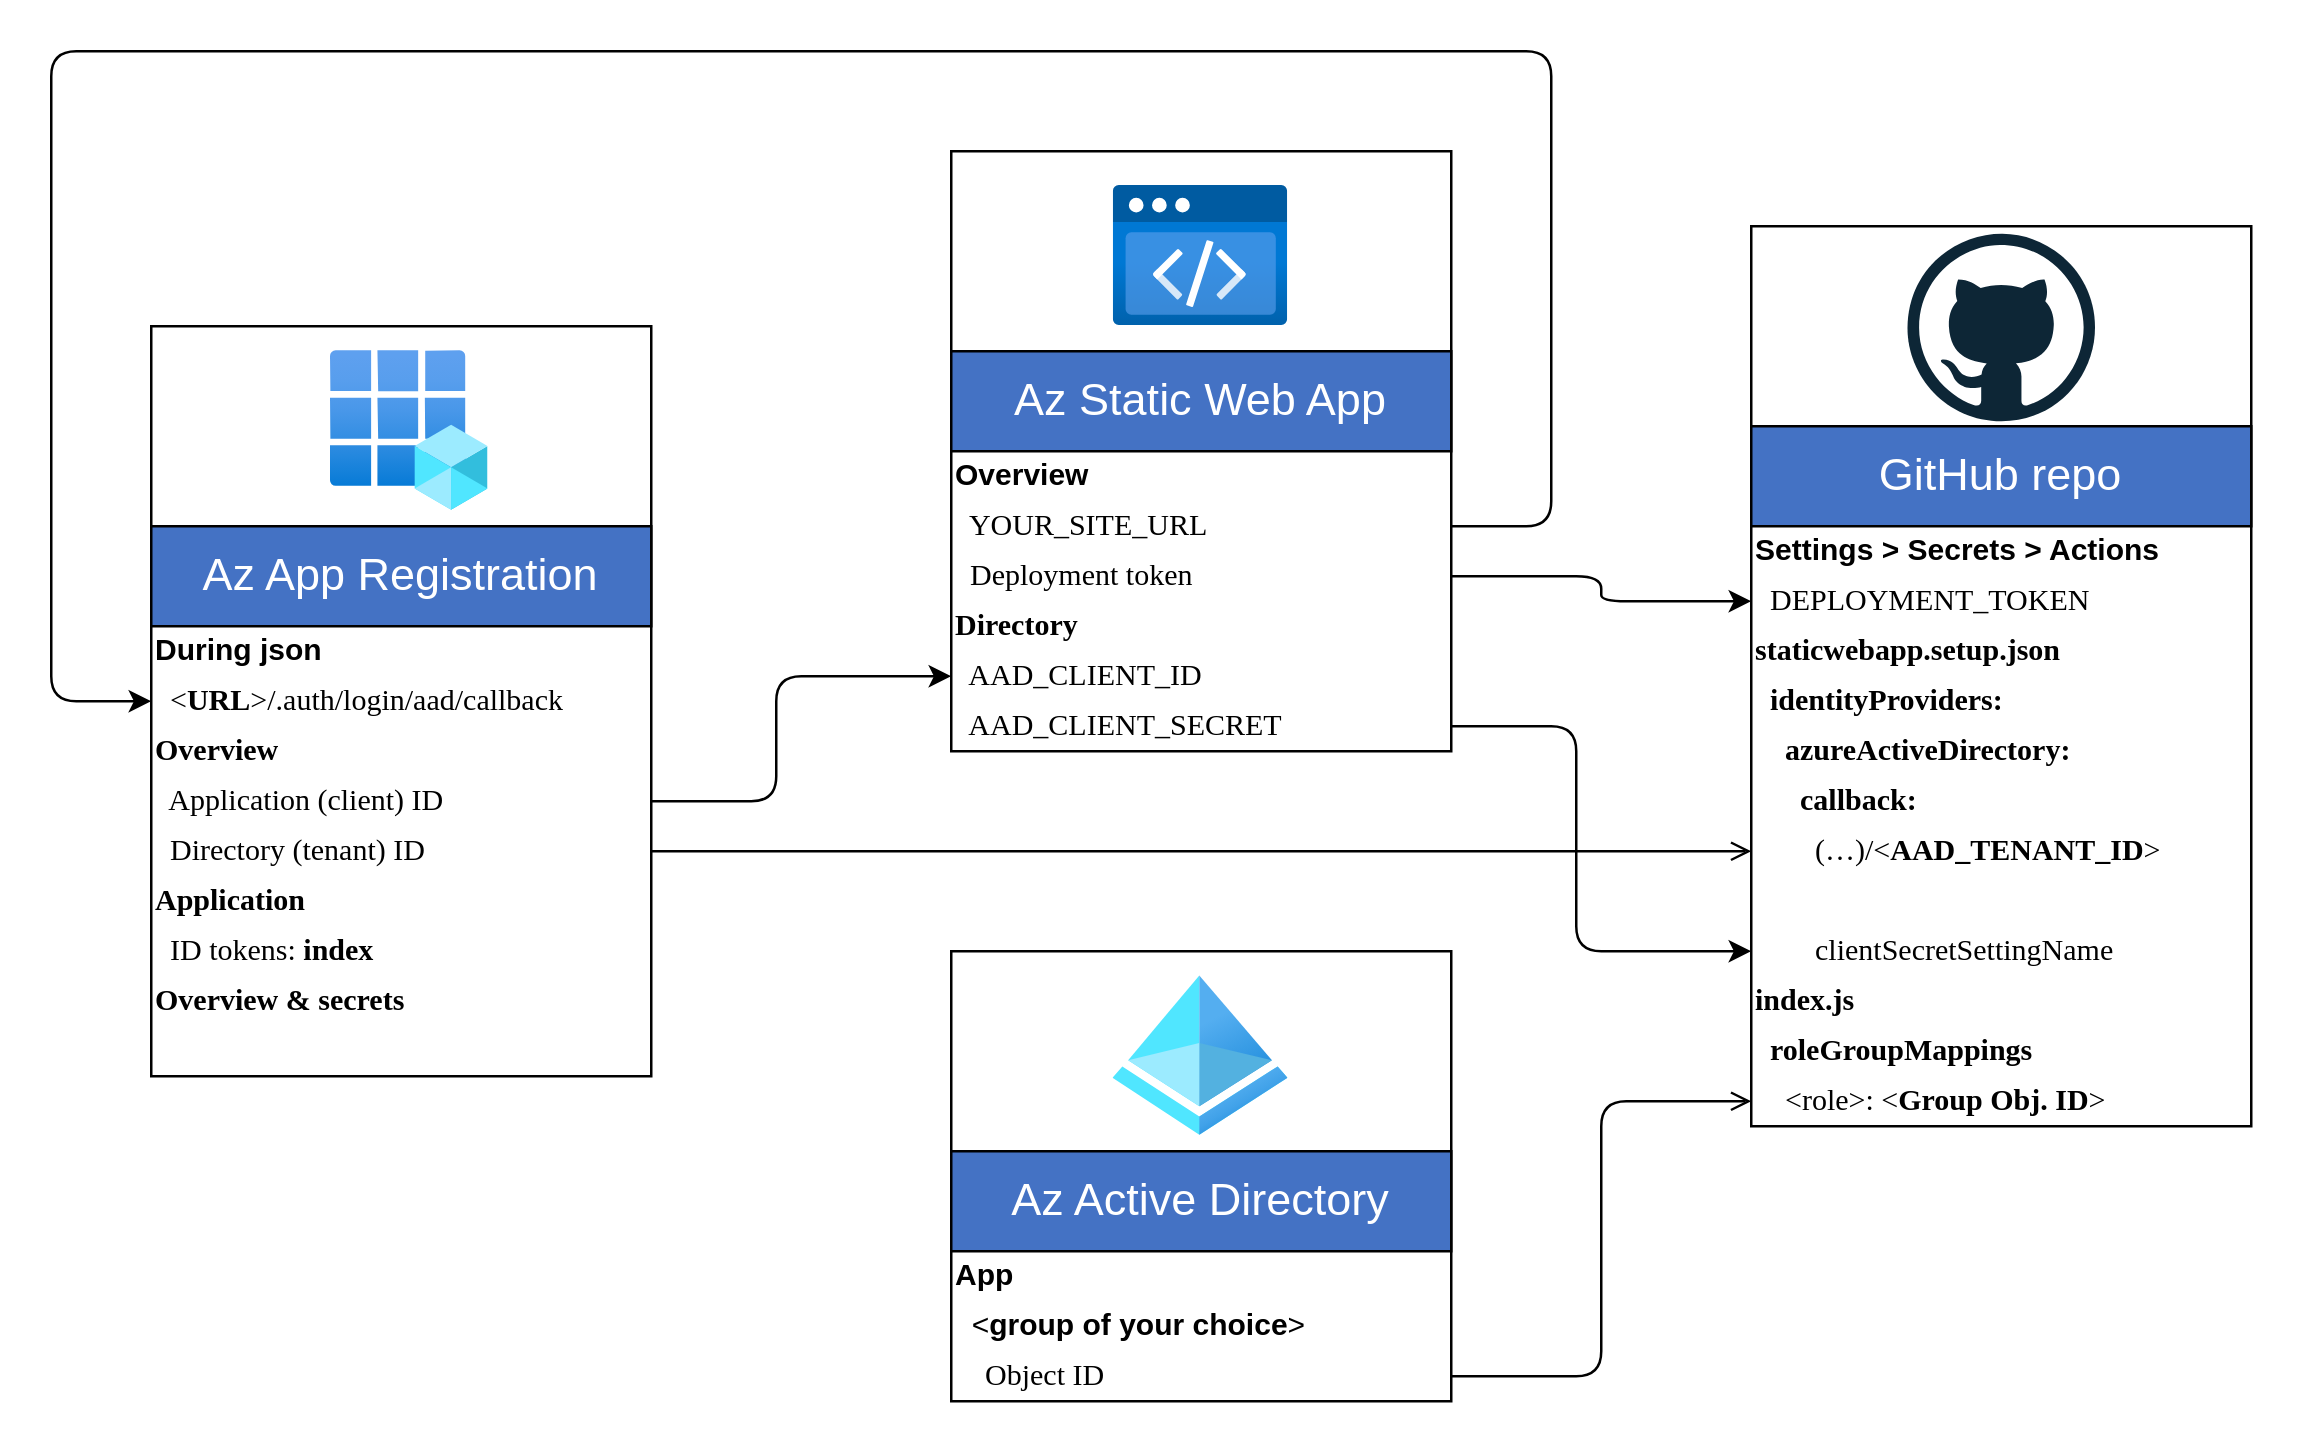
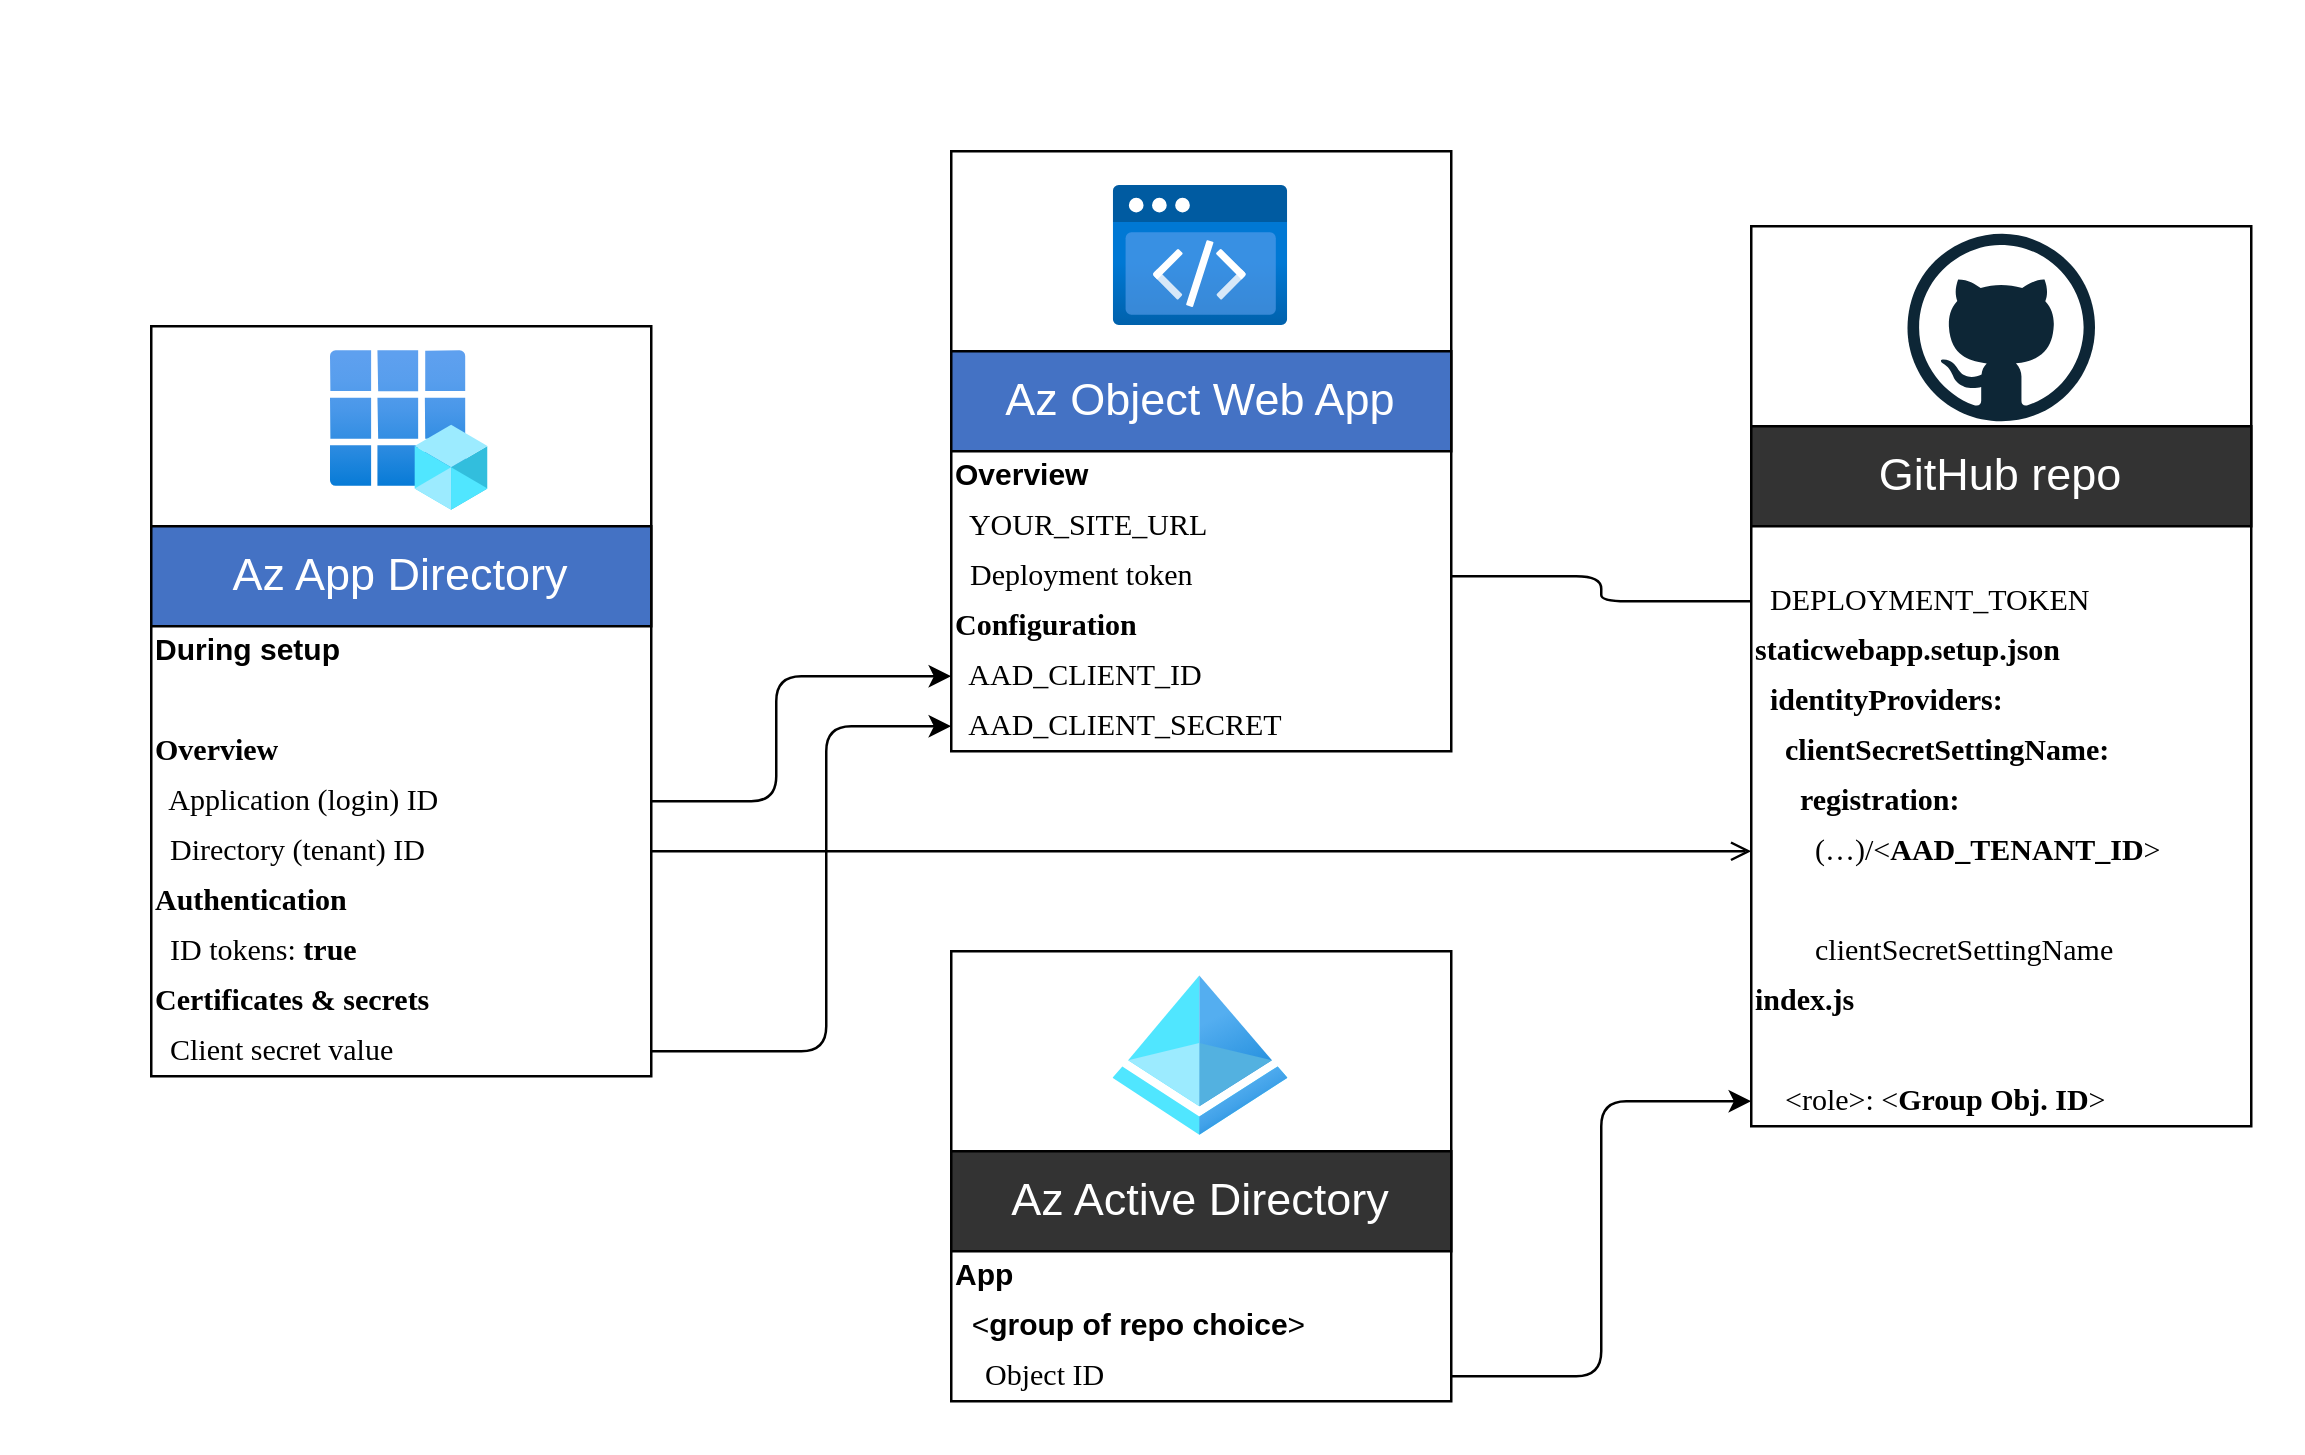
edge "YOUR_SITE_URL" -> "<URL>/.auth/login/aad/callback": removed
node "Az Static Web App": label "Az Static Web App" -> "Az Object Web App"
node "GitHub repo": fillcolor #4472c4 -> #333333
node "Settings > Secrets > Actions": removed
node "Az App Registration": label "Az App Registration" -> "Az App Directory"
edge "Deployment token" -> "DEPLOYMENT_TOKEN": arrowhead classic -> none
node "Directory": label "Directory" -> "Configuration"
node "During json": label "During json" -> "During setup"
node "<URL>/.auth/login/aad/callback": removed
node "azureActiveDirectory:": label "azureActiveDirectory:" -> "clientSecretSettingName:"
node "Application (client) ID": label "Application (client) ID" -> "Application (login) ID"
node "callback:": label "callback:" -> "registration:"
node "Application": label "Application" -> "Authentication"
node "ID tokens: index": label "ID tokens: index" -> "ID tokens: true"
edge "AAD_CLIENT_SECRET" -> "clientSecretSettingName": removed
node "Overview & secrets": label "Overview & secrets" -> "Certificates & secrets"
edge "Client secret value" -> "AAD_CLIENT_SECRET": added
node "Client secret value": added
node "roleGroupMappings": removed
edge "Object ID" -> "<role>: <Group Obj. ID>": arrowhead open -> classic
node "Az Active Directory": fillcolor #4472c4 -> #333333
node "<group of your choice>": label "<group of your choice>" -> "<group of repo choice>"
